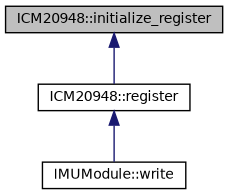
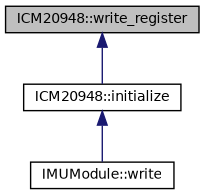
node "ICM20948::initialize_register": label "ICM20948::initialize_register" -> "ICM20948::write_register"
node "ICM20948::register": label "ICM20948::register" -> "ICM20948::initialize"
